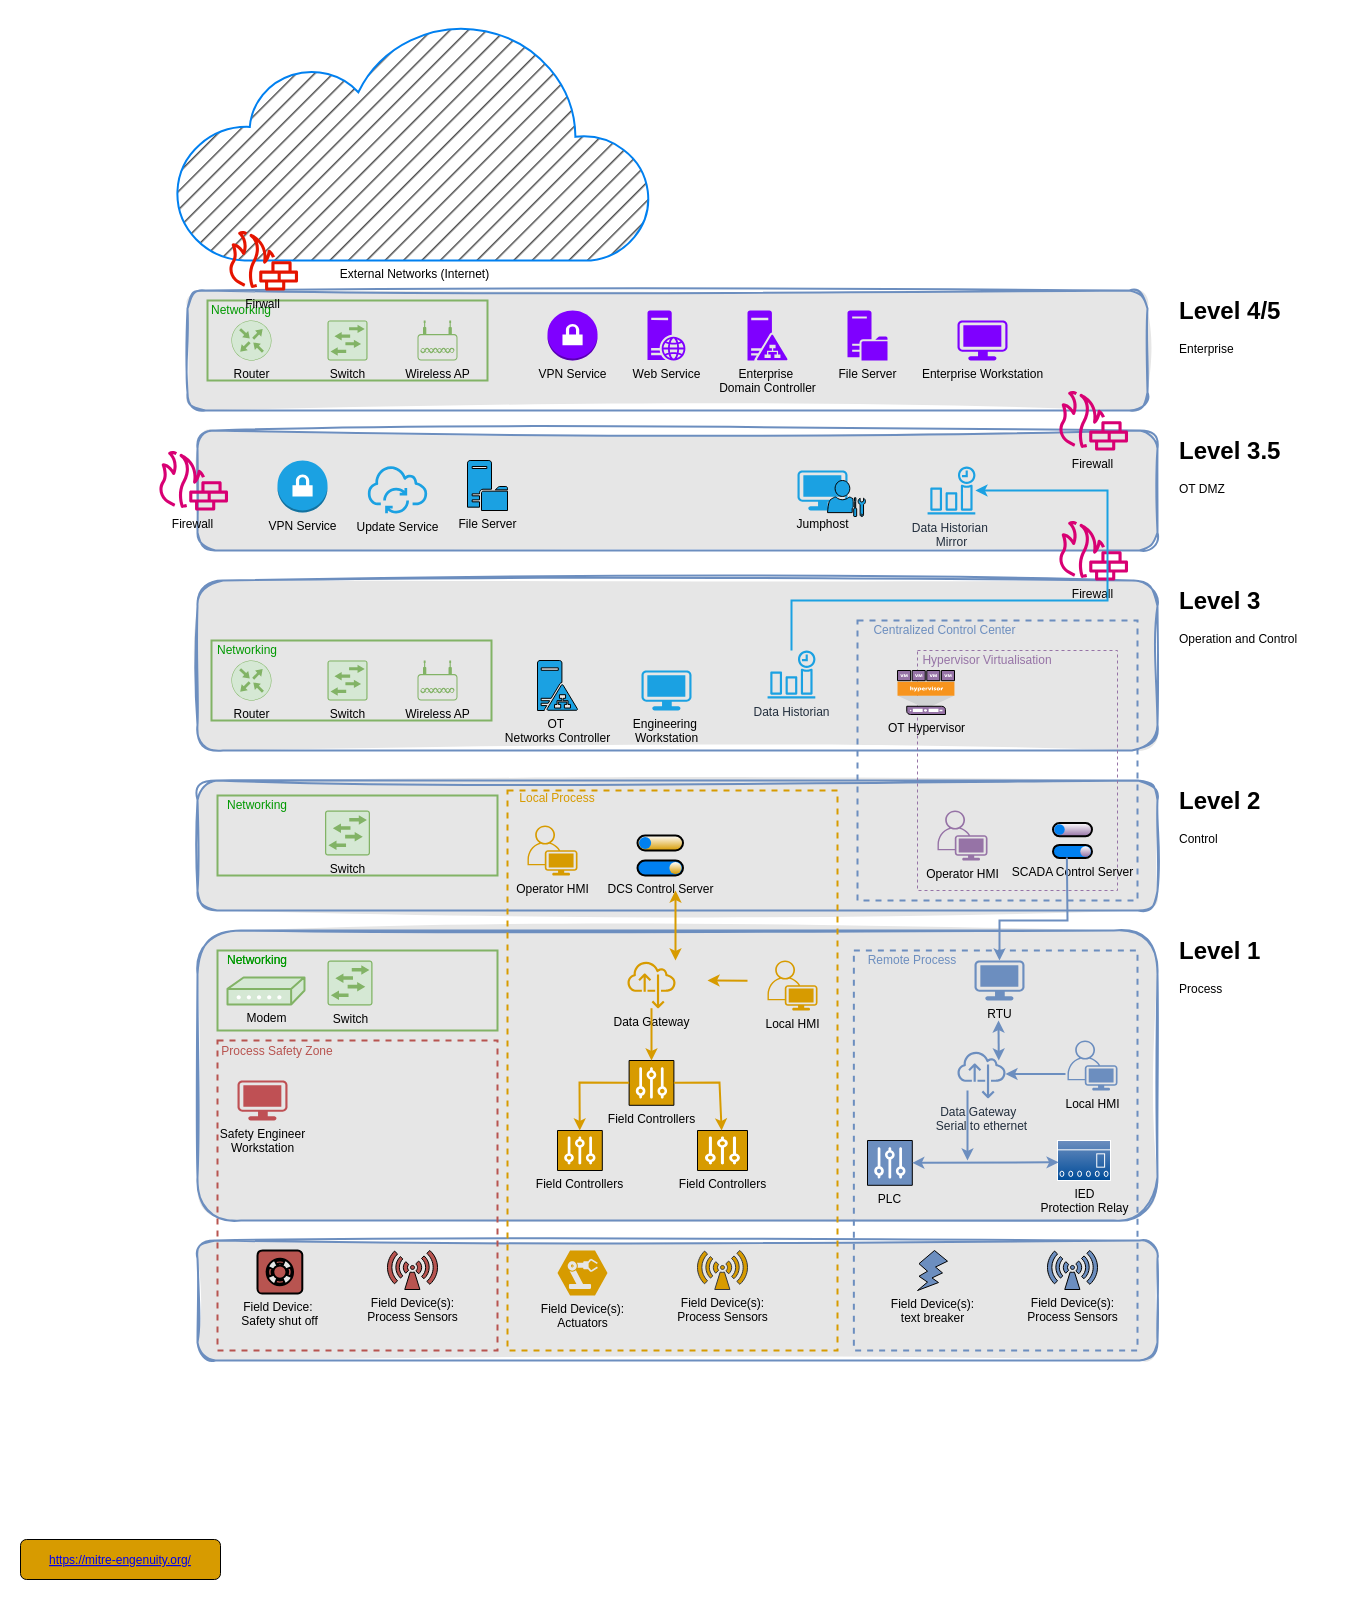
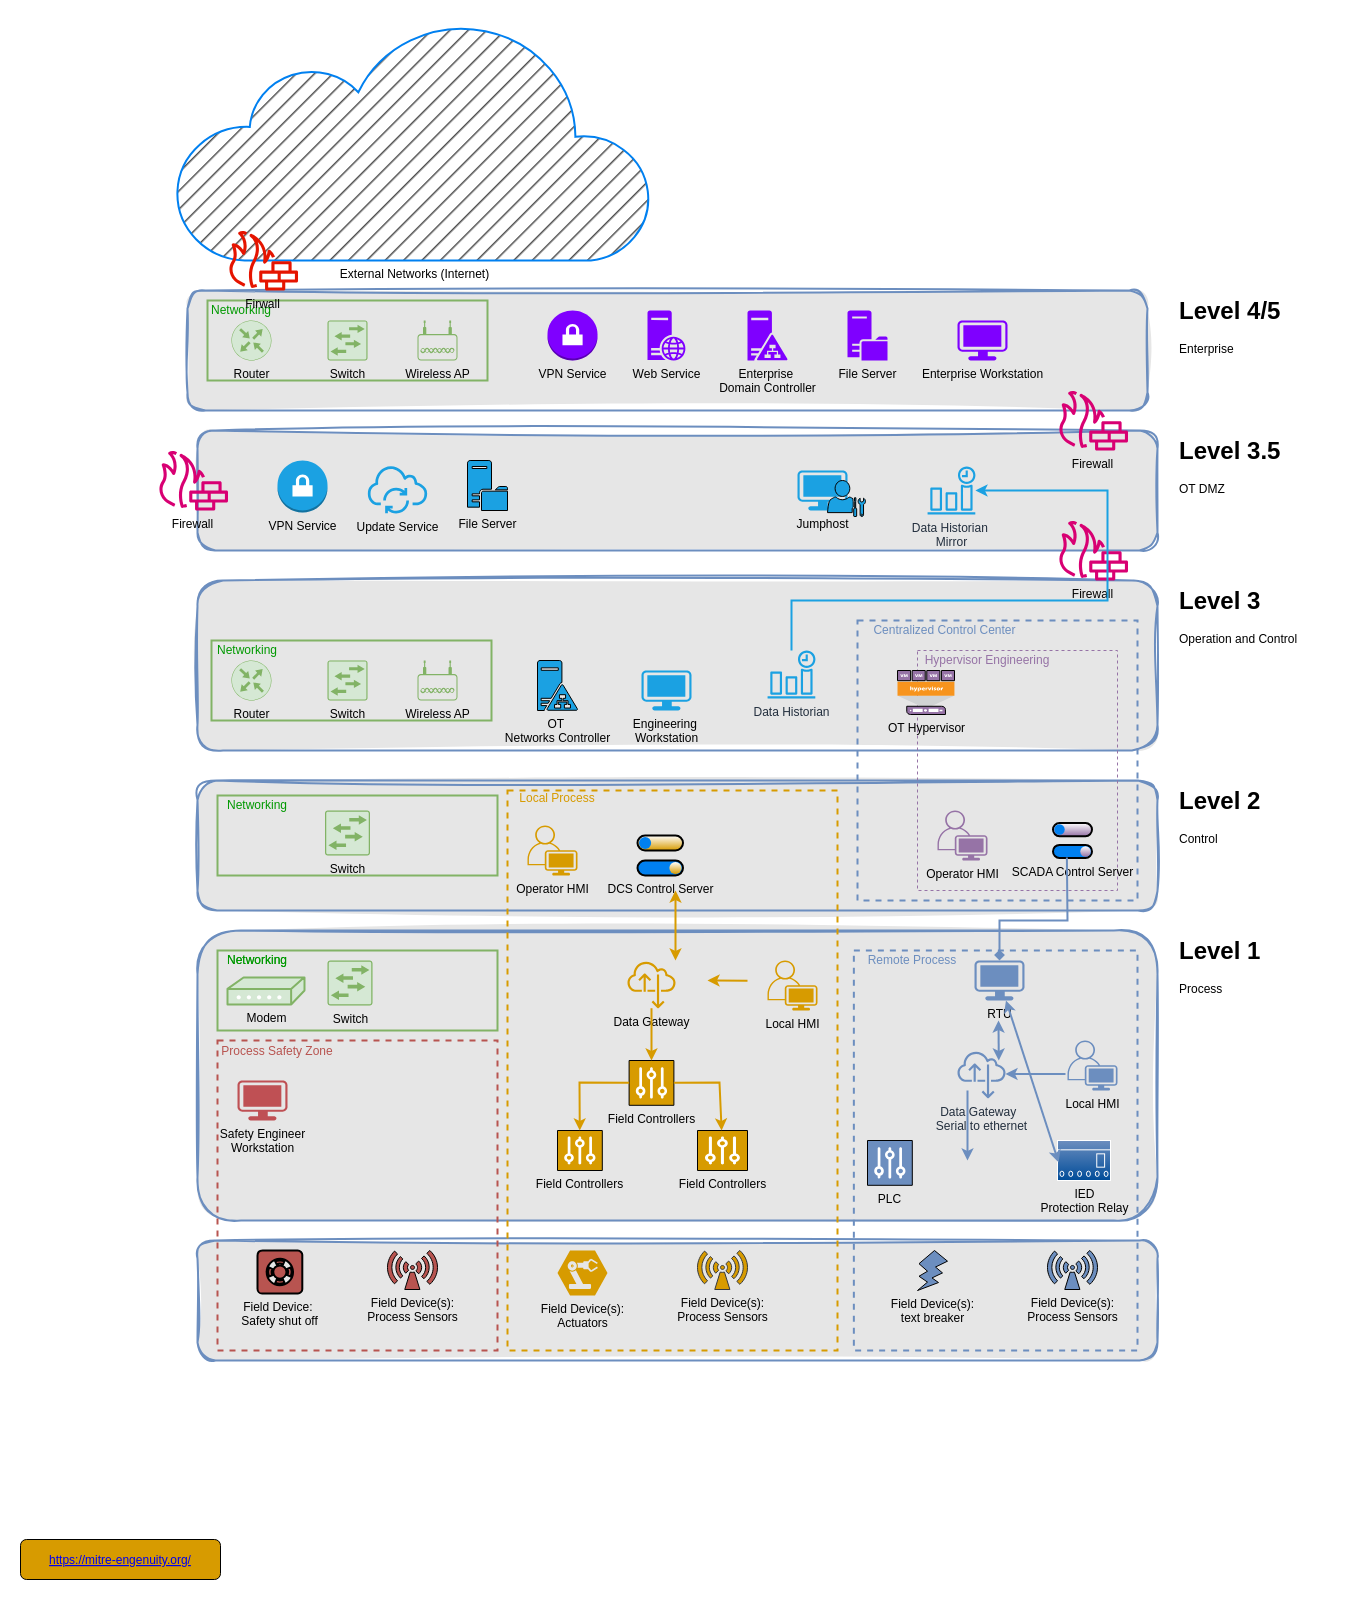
node "Hypervisor Virtualisation": label "Hypervisor Virtualisation" -> "Hypervisor Engineering"
edge "SCADA Control Server" -> "RTU": arrowhead classic -> diamond
edge "IED Protection Relay" -- "PLC": now "IED Protection Relay" -- "RTU"
